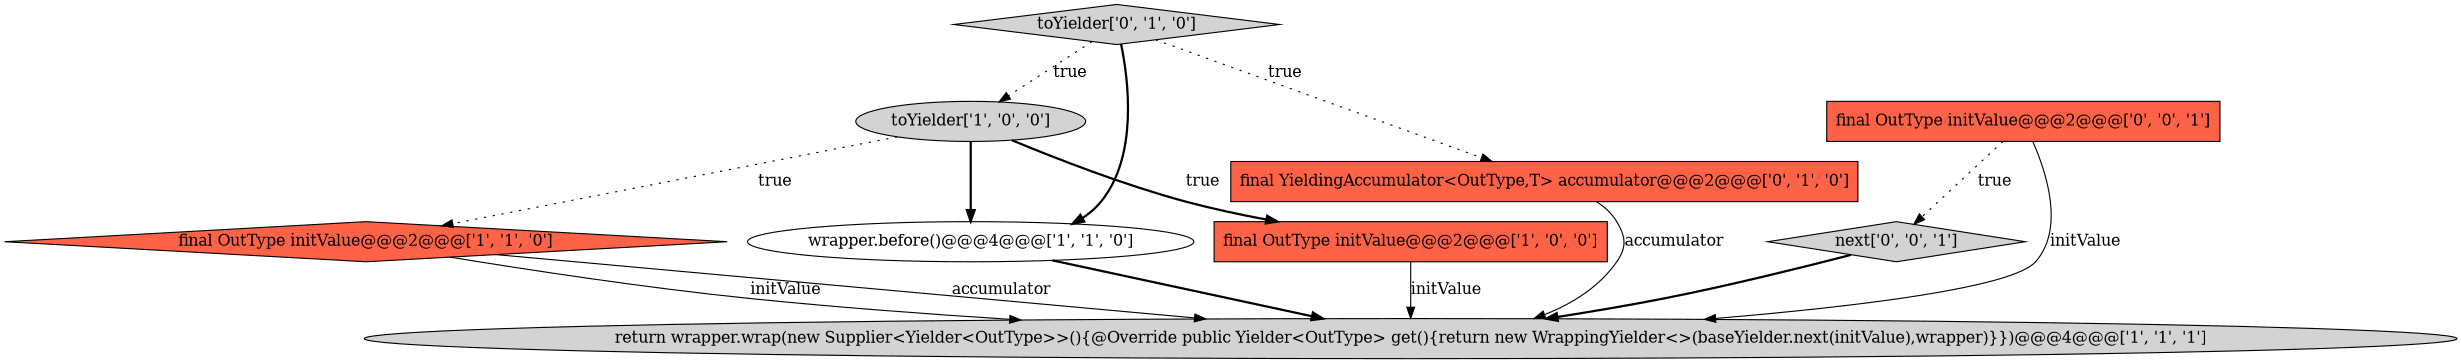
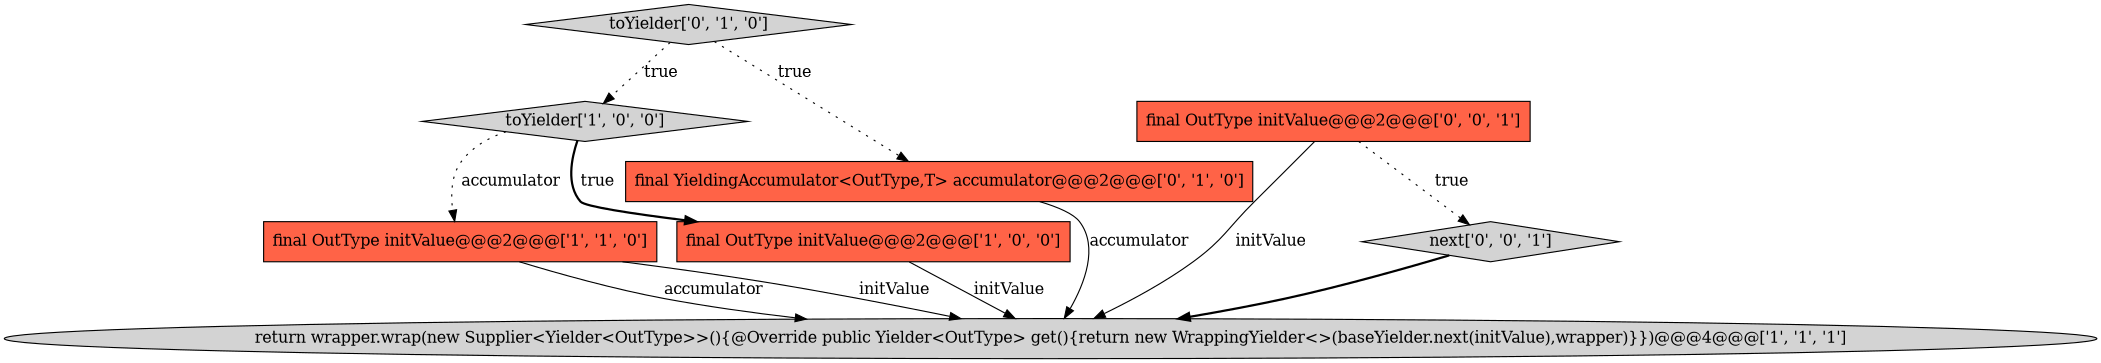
node "toYielder['1', '0', '0']": shape ellipse -> diamond
edge "toYielder['1', '0', '0']" -> "final OutType initValue@@@2@@@['1', '1', '0']": label "true" -> "accumulator"
node "final OutType initValue@@@2@@@['1', '1', '0']": shape diamond -> box
node "wrapper.before()@@@4@@@['1', '1', '0']": removed
